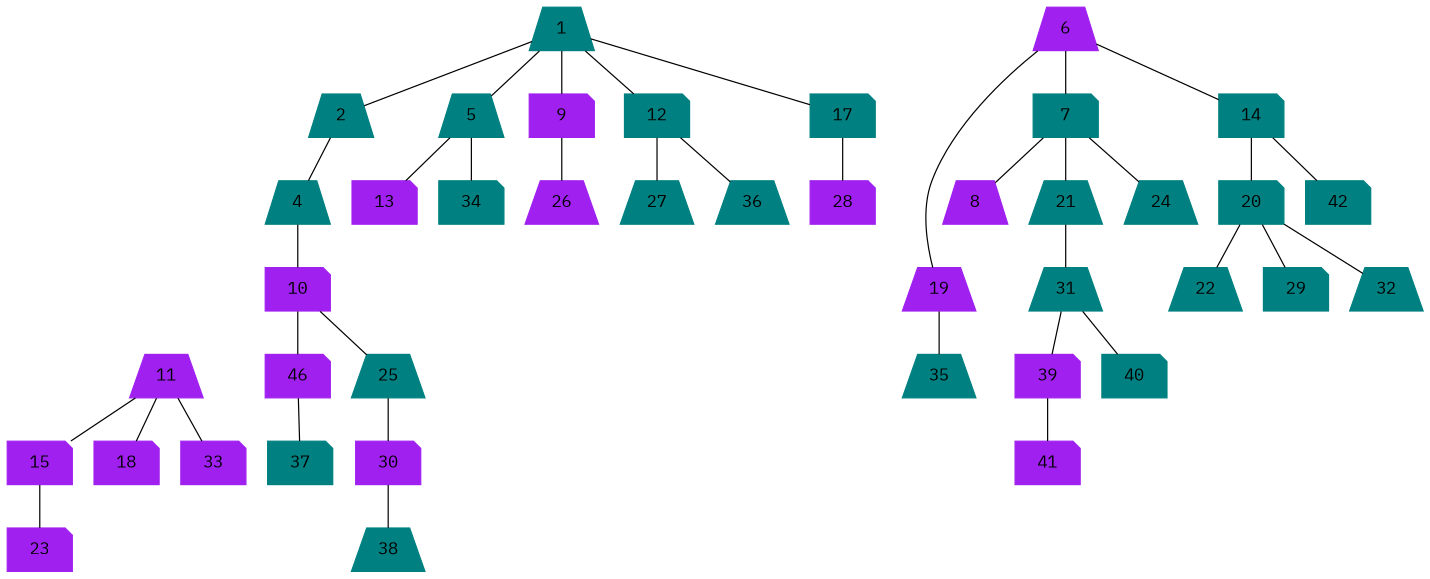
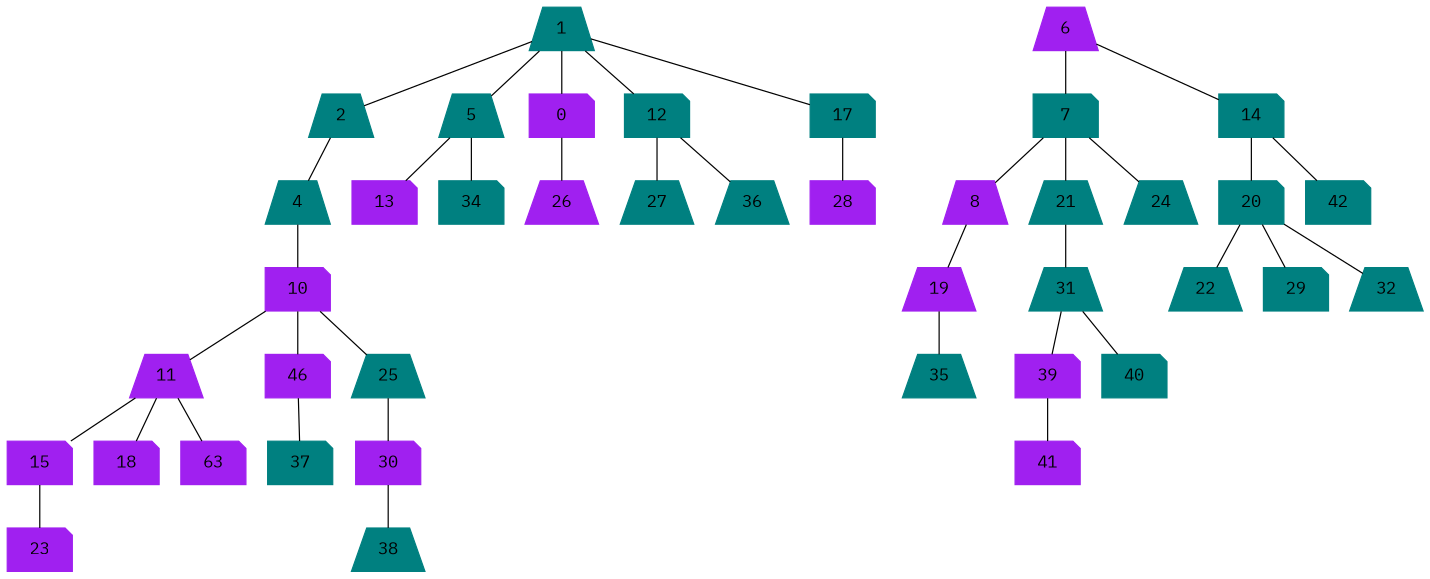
node "9": label "9" -> "0"
edge "6" -- "19": now "8" -- "19"
edge "10" -- "11": added
node "33": label "33" -> "63"
